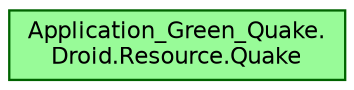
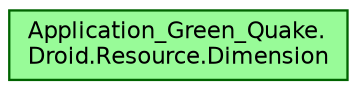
node "Application_Green_Quake. Droid.Resource.Quake": label "Application_Green_Quake. Droid.Resource.Quake" -> "Application_Green_Quake. Droid.Resource.Dimension"
